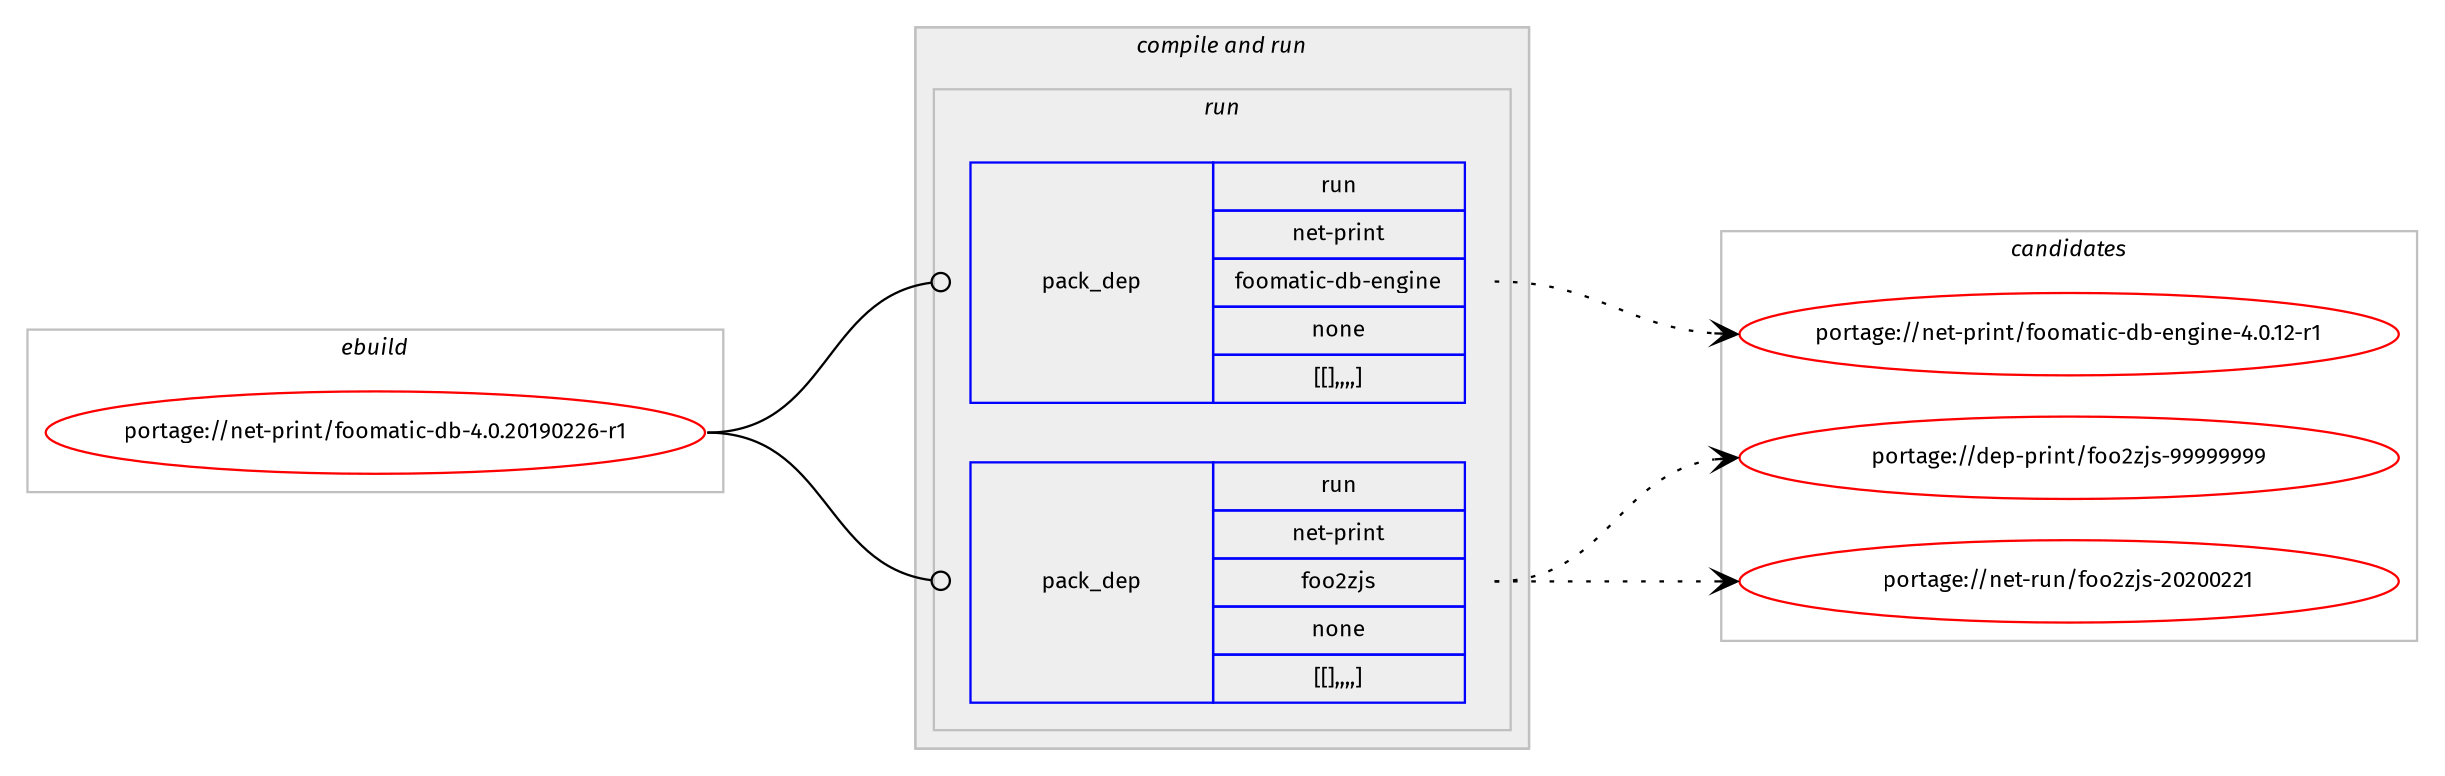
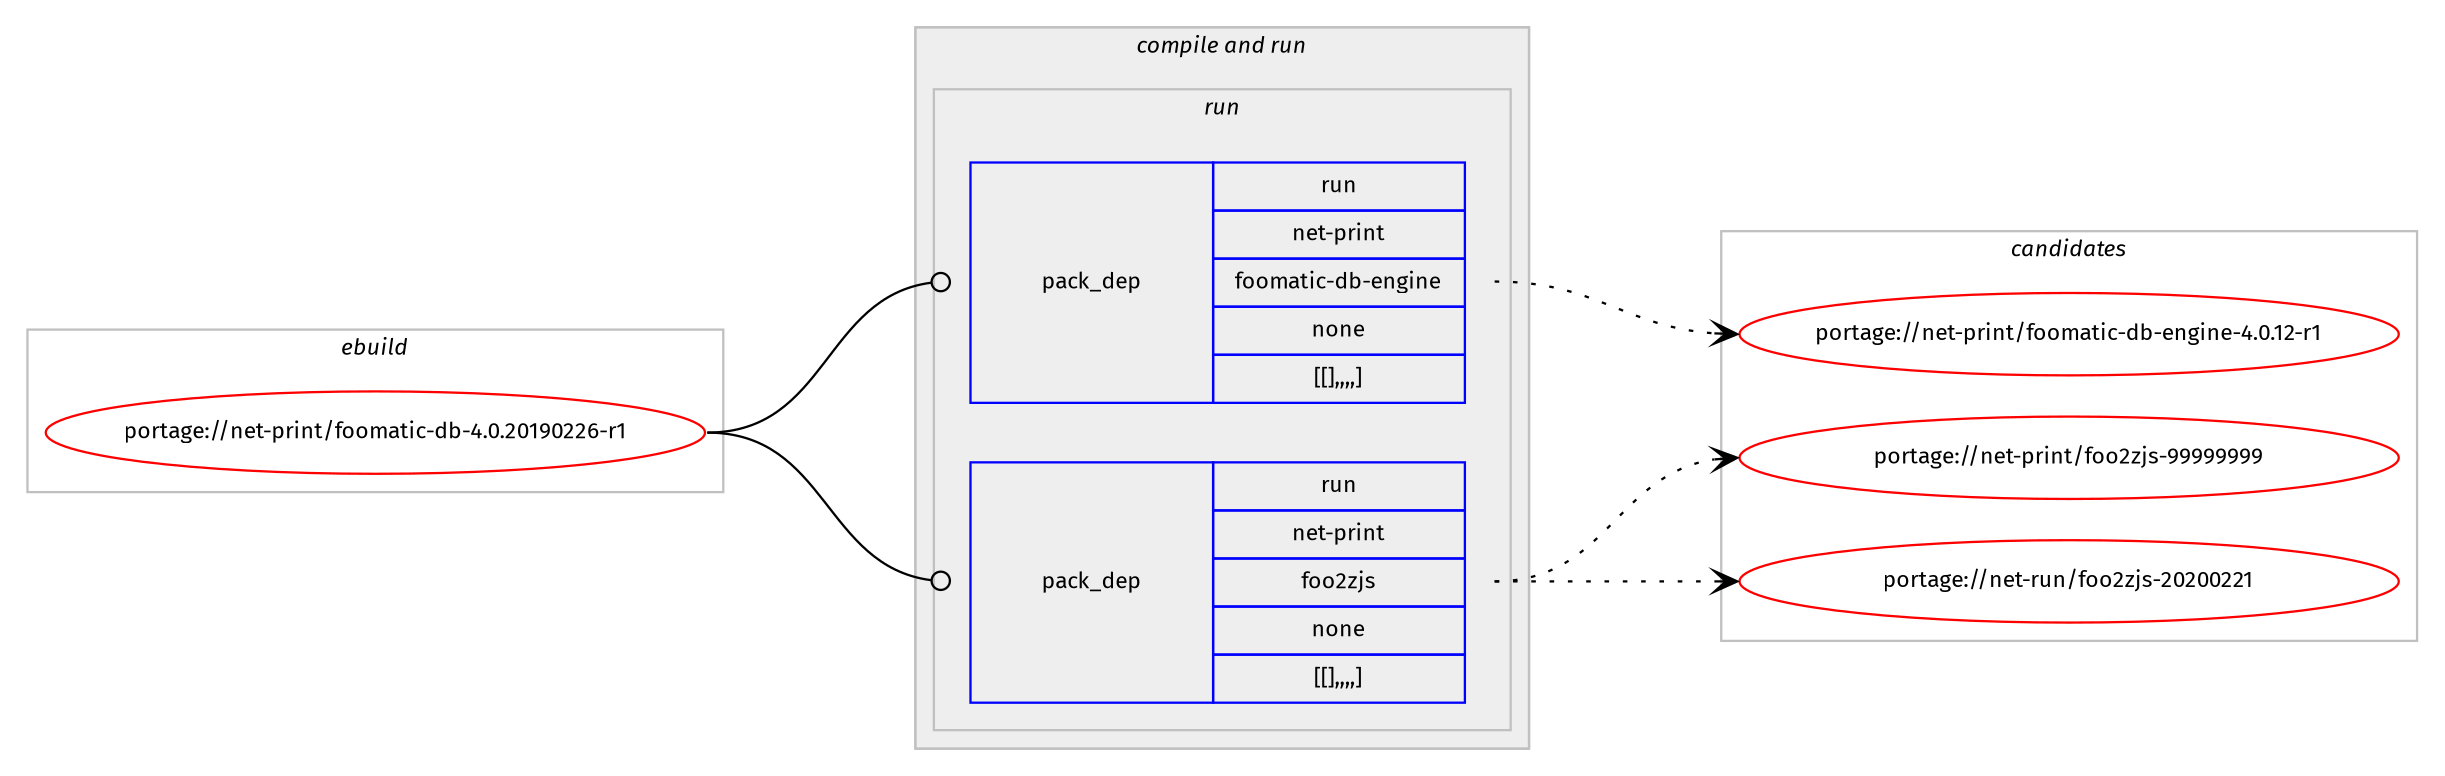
node "portage://dep-print/foo2zjs-99999999": label "portage://dep-print/foo2zjs-99999999" -> "portage://net-print/foo2zjs-99999999"
